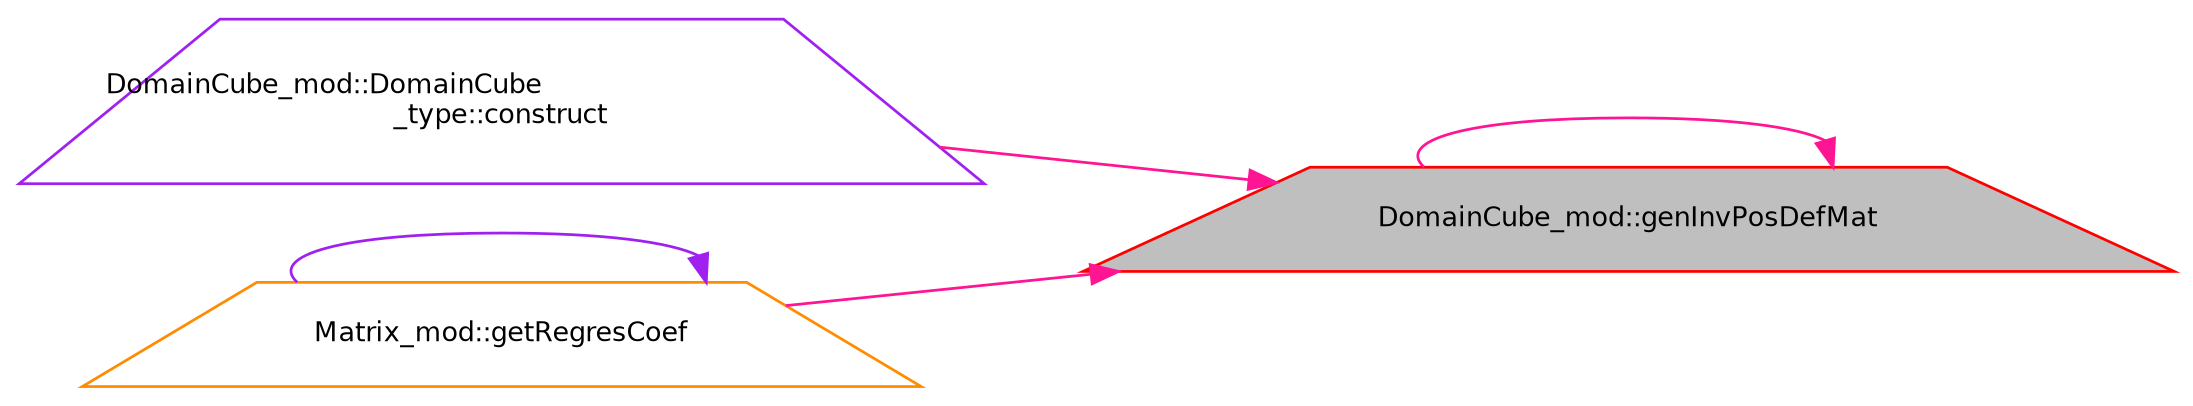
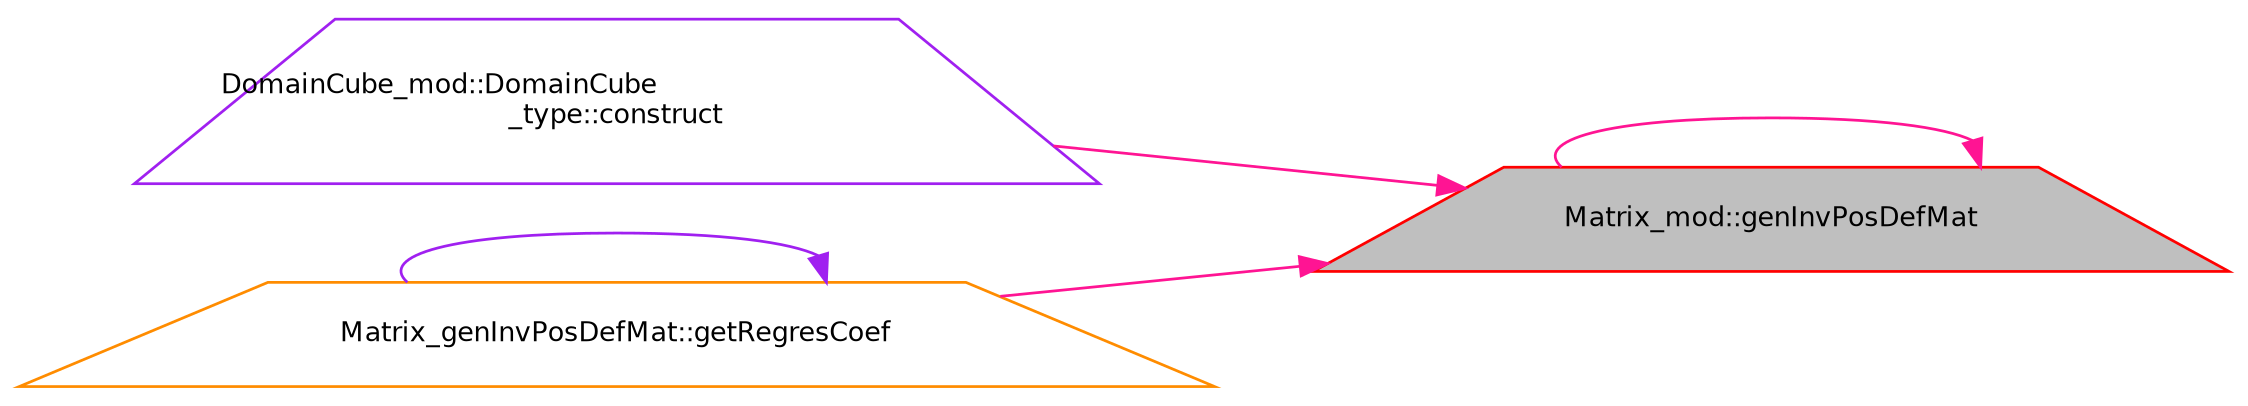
node "DomainCube_mod::genInvPosDefMat": label "DomainCube_mod::genInvPosDefMat" -> "Matrix_mod::genInvPosDefMat"
node "Matrix_mod::getRegresCoef": label "Matrix_mod::getRegresCoef" -> "Matrix_genInvPosDefMat::getRegresCoef"
